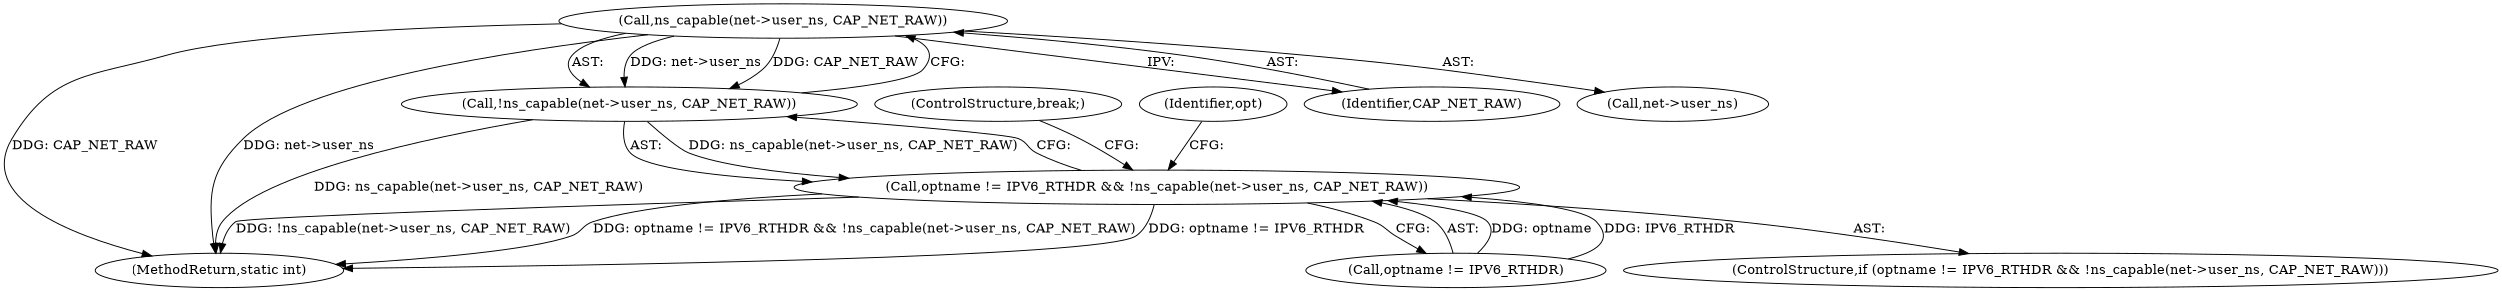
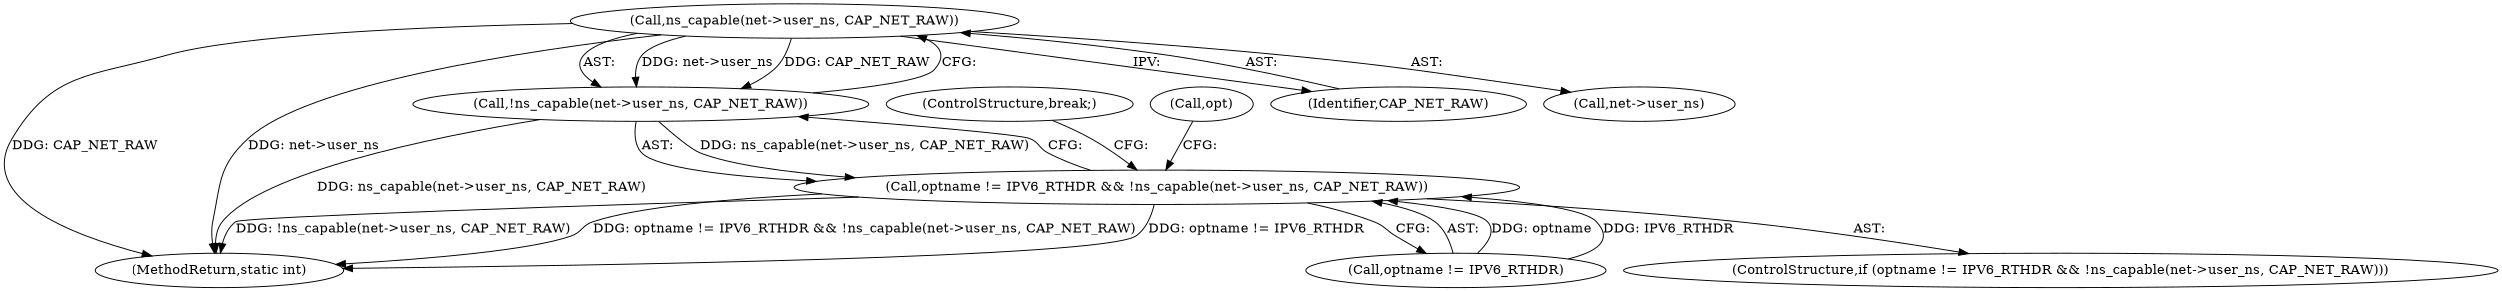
node "(Identifier,opt)": label "(Identifier,opt)" -> "(Call,opt)"
